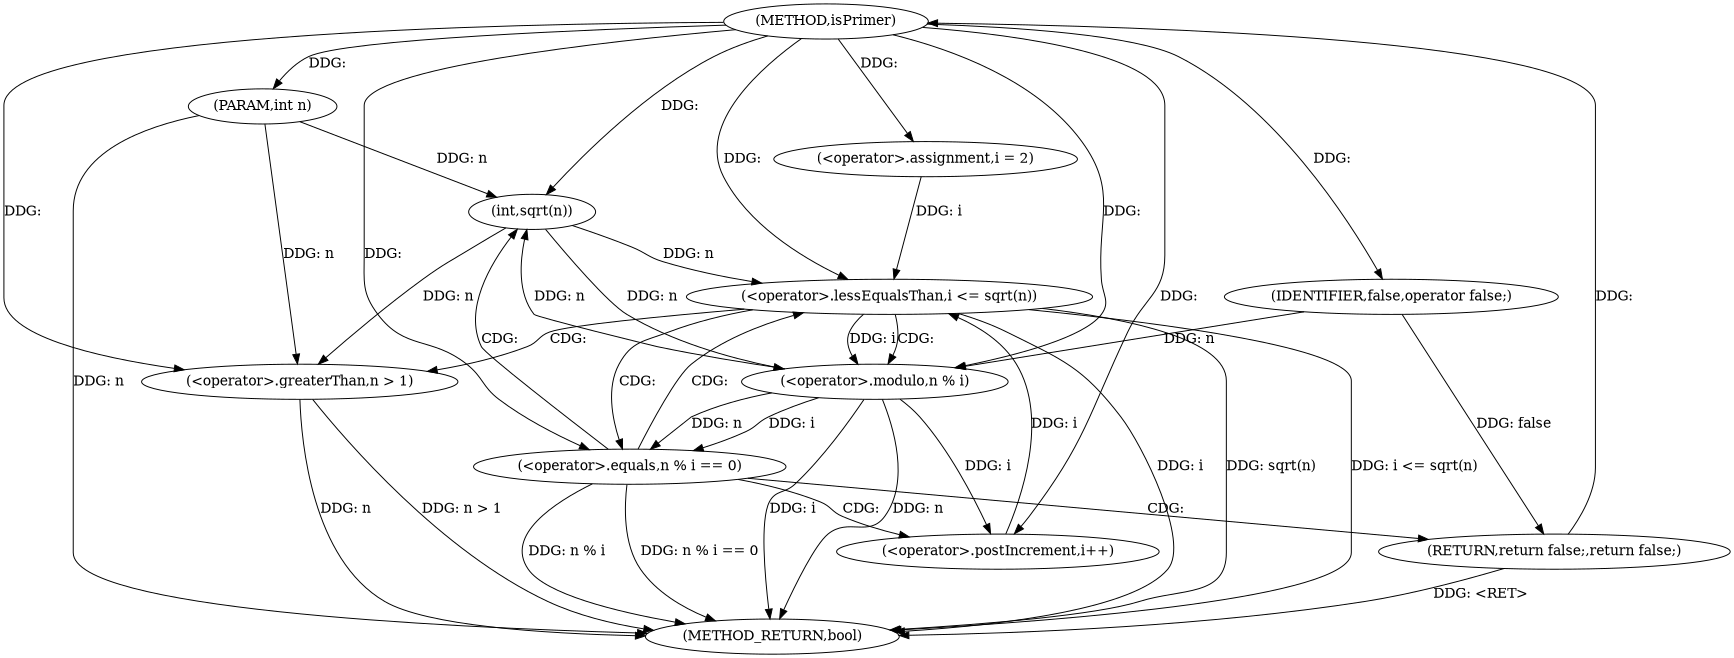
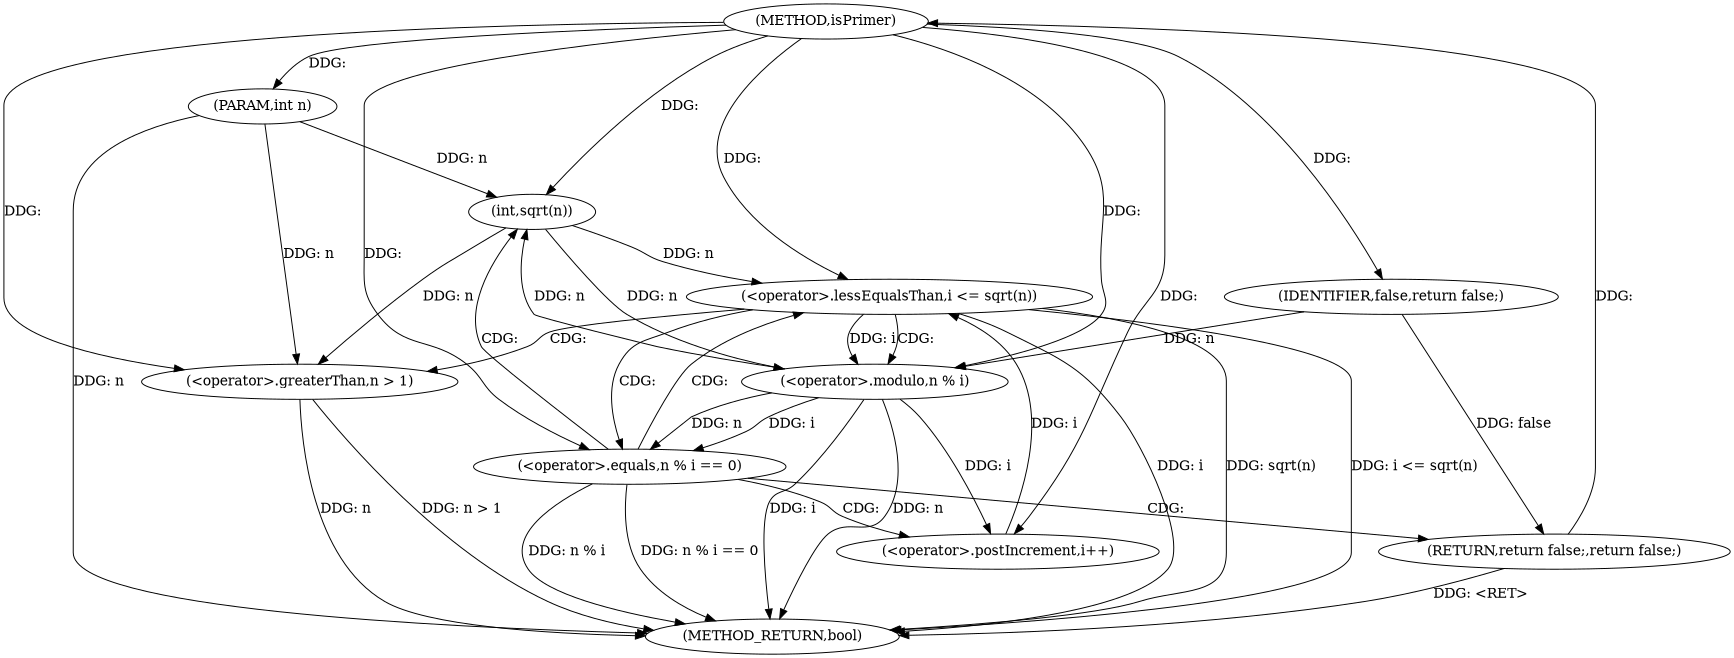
node "(<operator>.assignment,i = 2)": removed
node "(IDENTIFIER,false,operator false;)": label "(IDENTIFIER,false,operator false;)" -> "(IDENTIFIER,false,return false;)"
